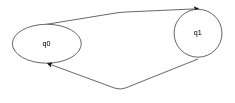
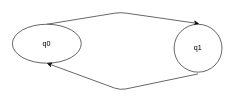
node "q1": moved (198, 33) -> (198, 48)
